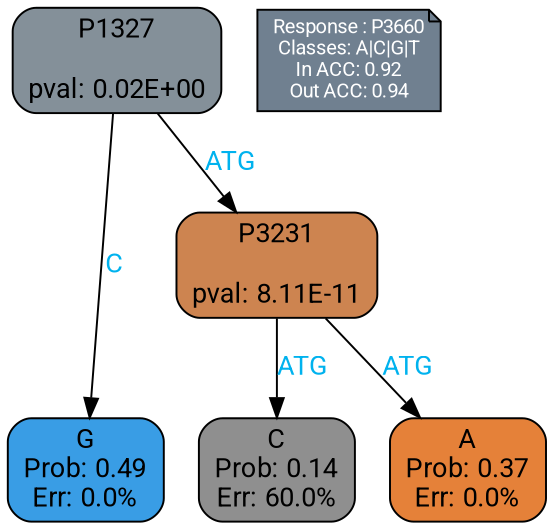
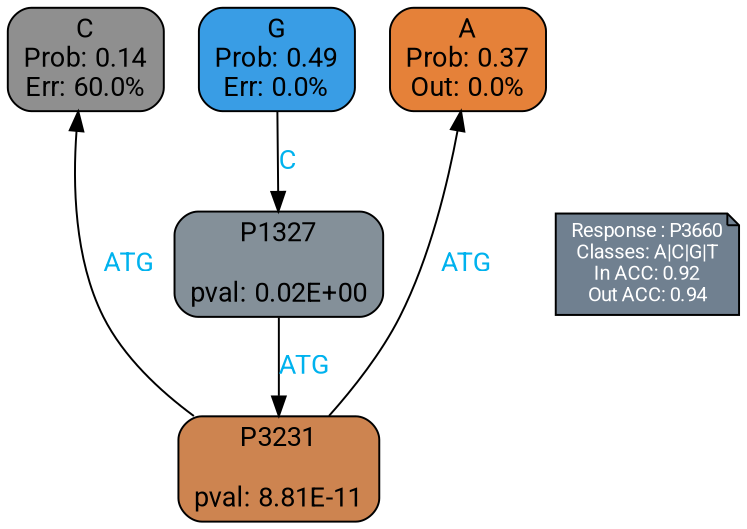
edge "P1327 pval: 0.02E+00" -> "G Prob: 0.49 Err: 0.0%": reversed
node "P3231 pval: 8.11E-11": label "P3231 pval: 8.11E-11" -> "P3231 pval: 8.81E-11"
node "A Prob: 0.37 Err: 0.0%": label "A Prob: 0.37 Err: 0.0%" -> "A Prob: 0.37 Out: 0.0%"
